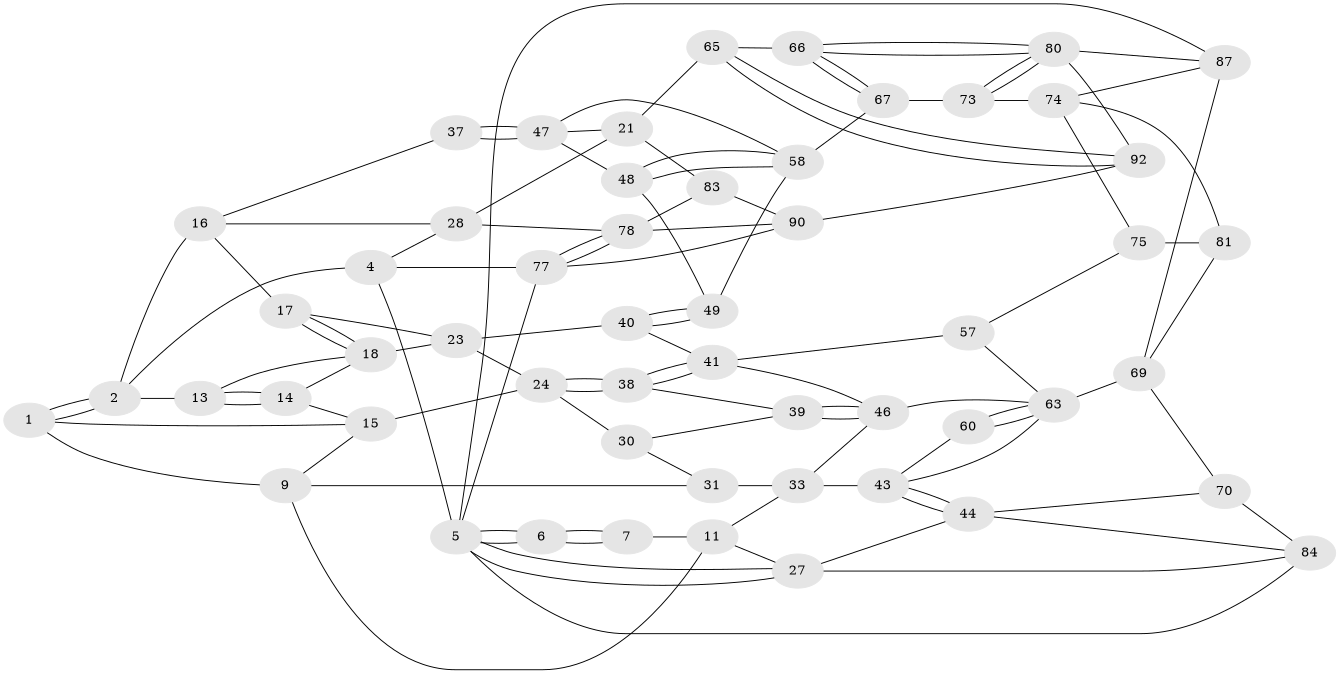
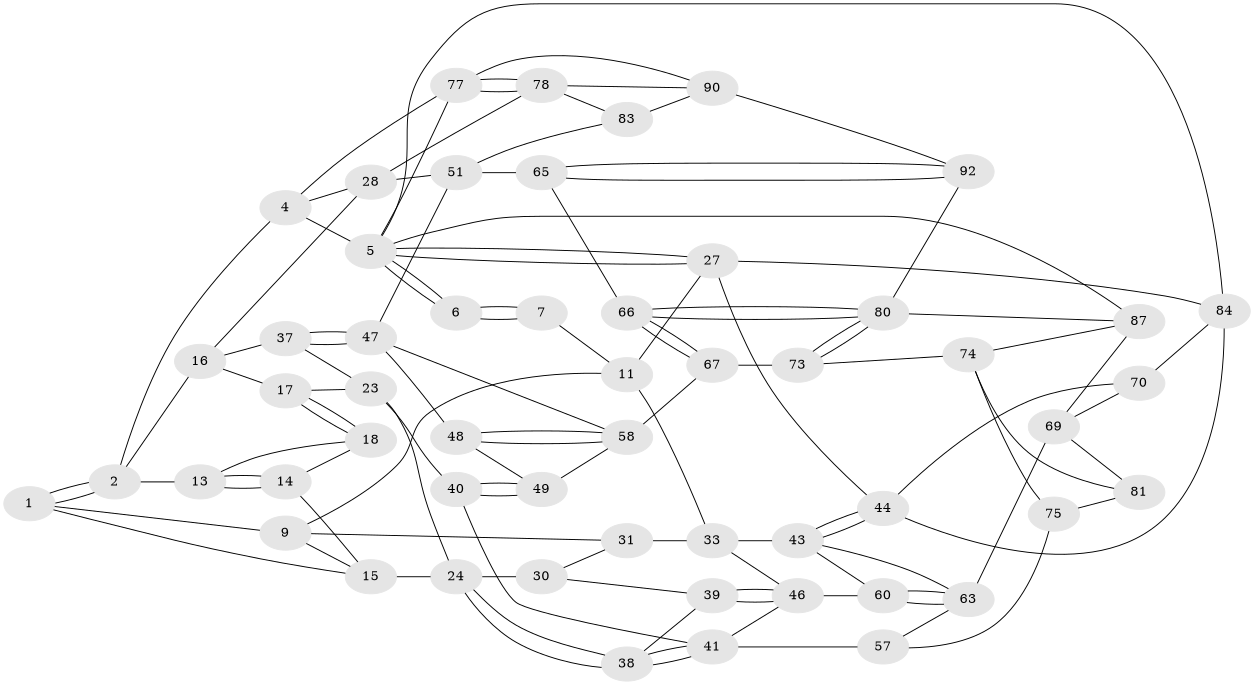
node "21": label "21" -> "51"
edge "23" -- "18": now "23" -- "37"
edge "63" -- "46": now "60" -- "46"
